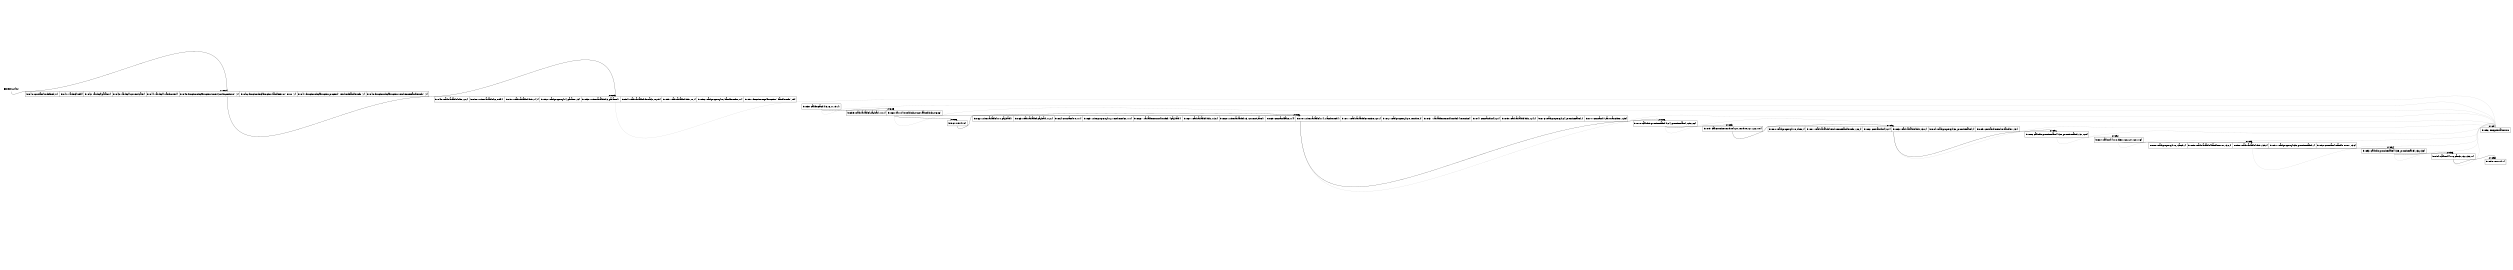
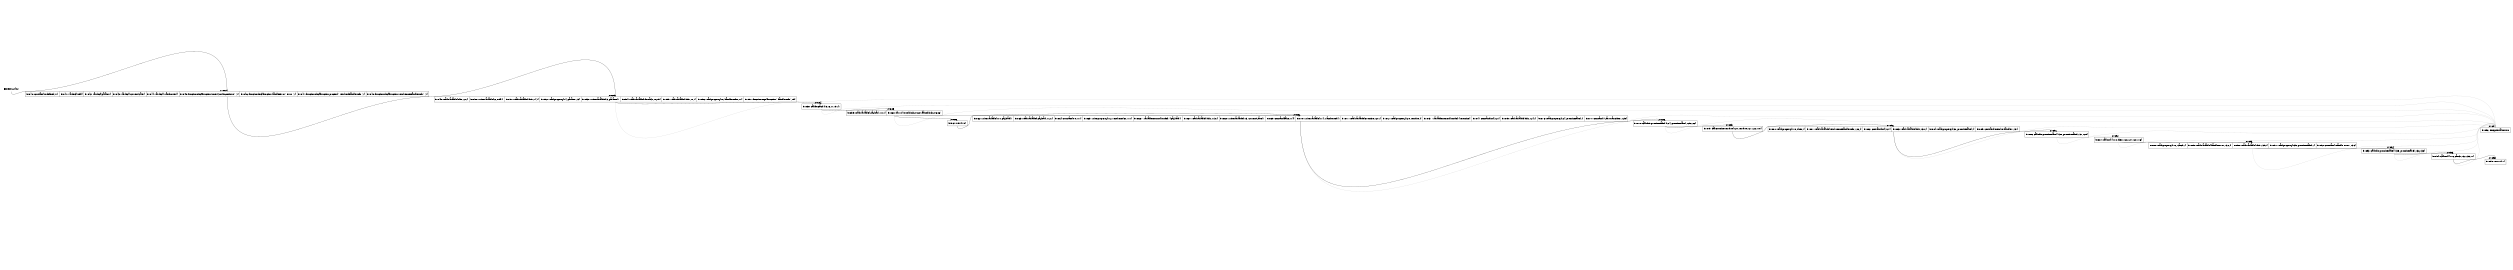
edge "91849: read-variable['this',v2,-]" -> "91858: call-forEach [v5,v6,v7,v9,-]*": added
